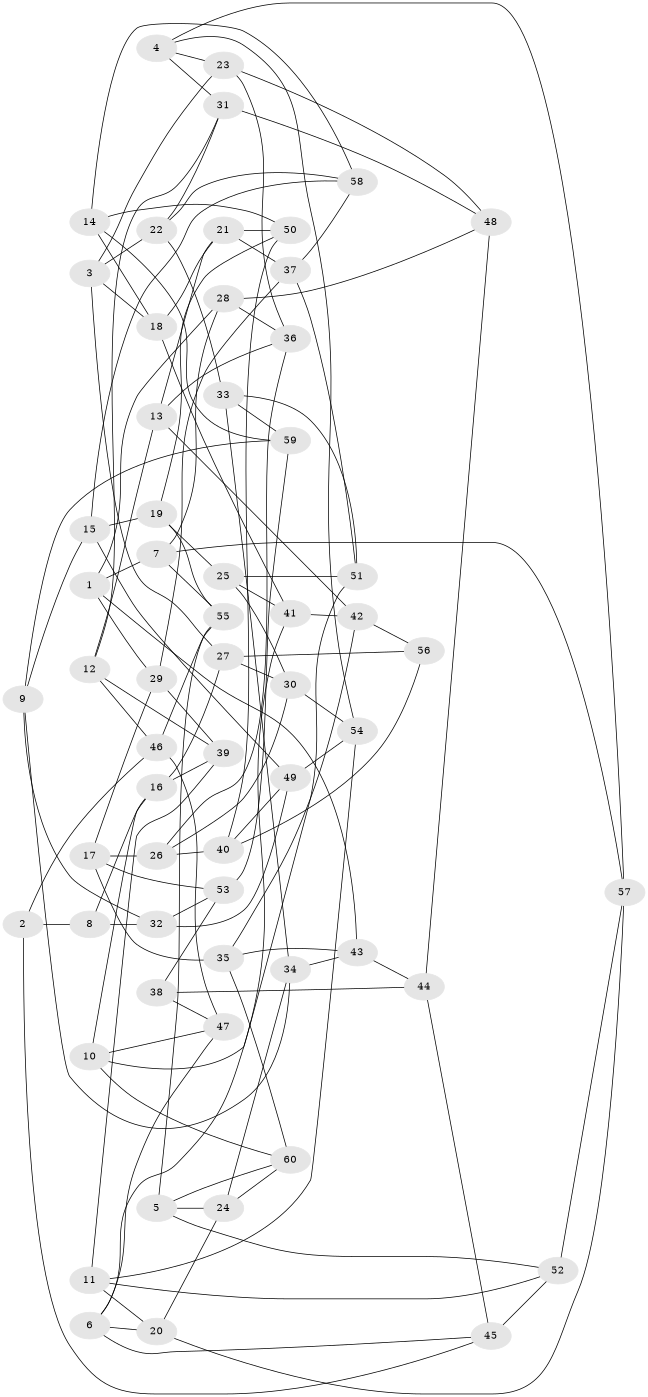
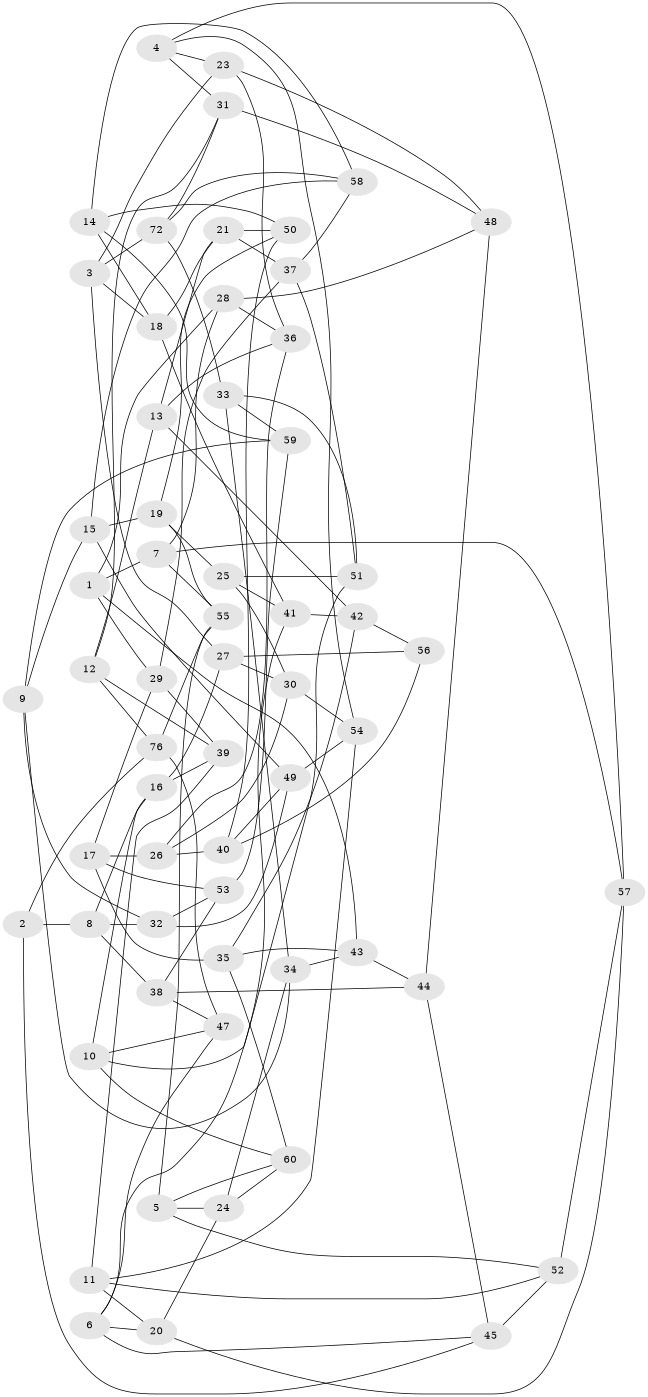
node "22": label "22" -> "72"
node "46": label "46" -> "76"
edge "8" -- "38": added
